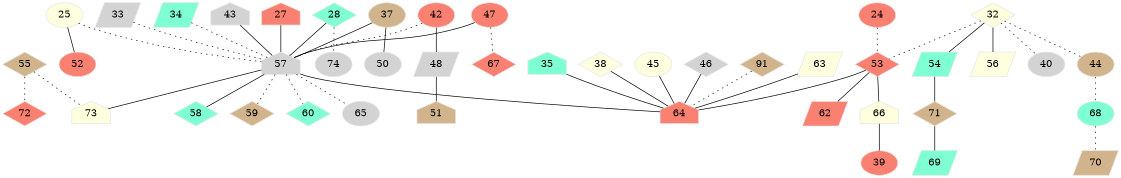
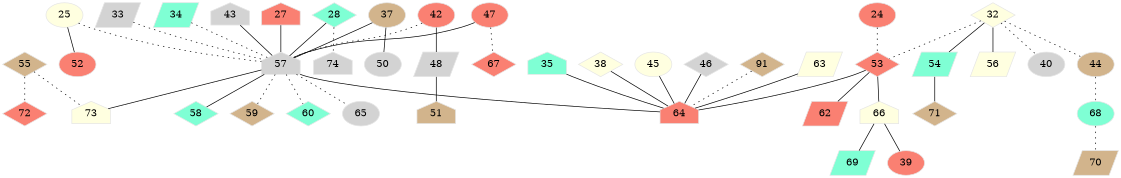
node "74": shape ellipse -> house
edge "71" -- "69": now "66" -- "69"
